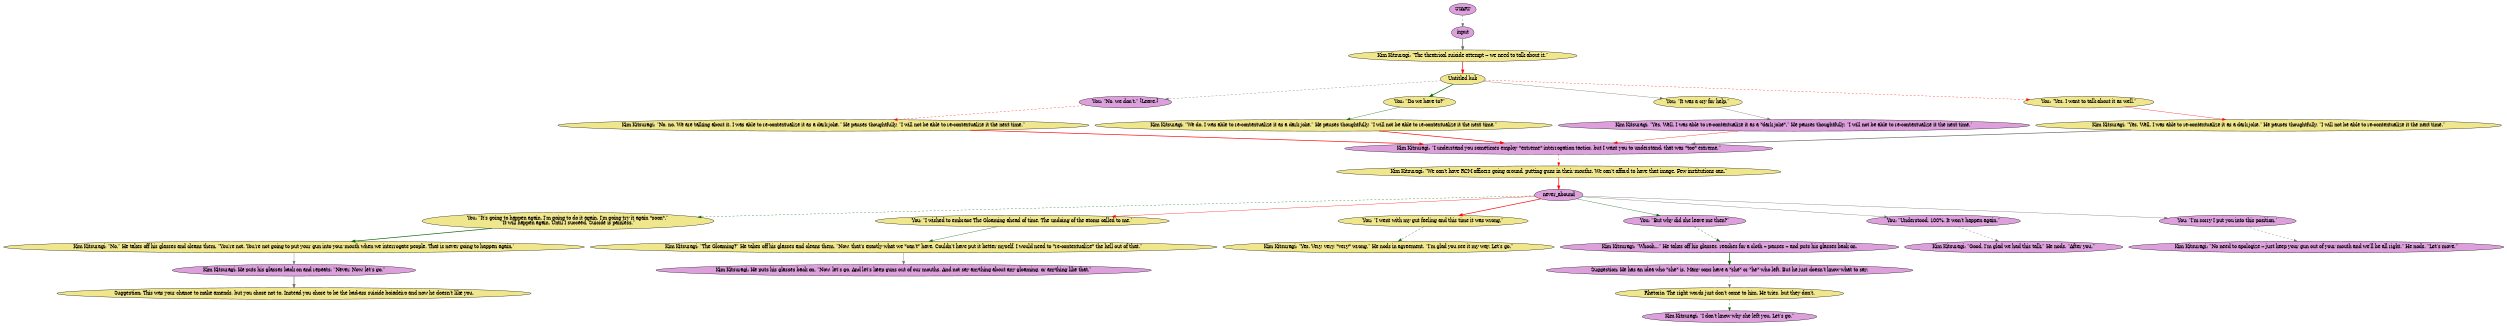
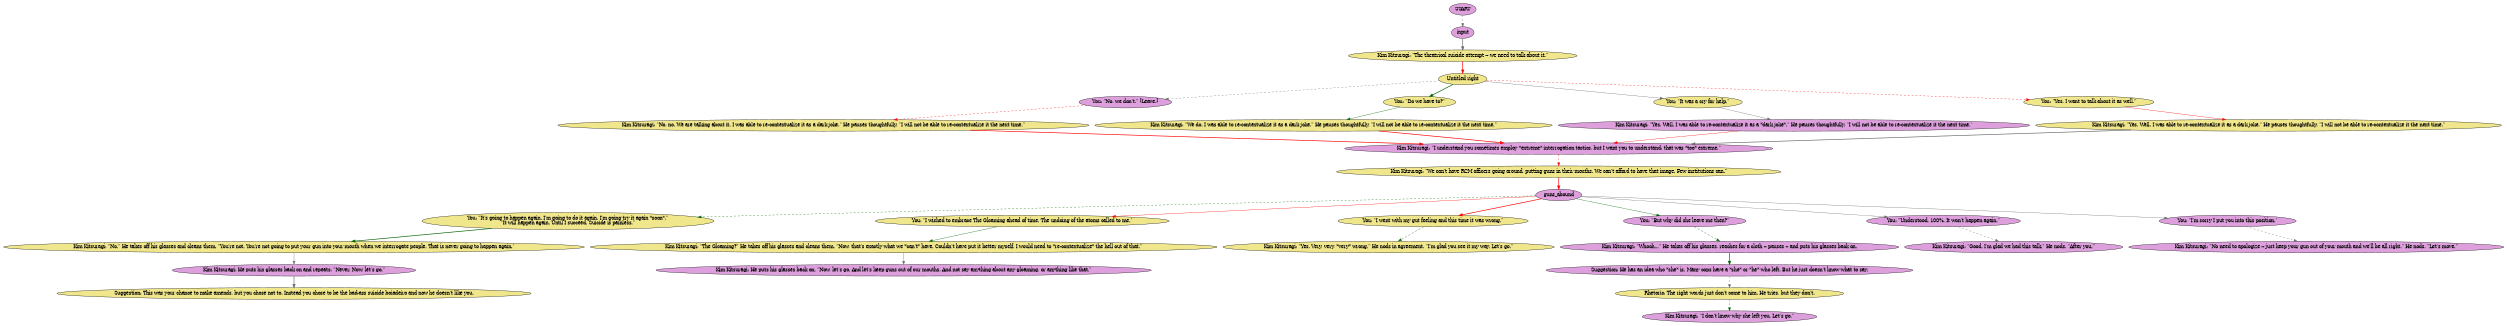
node "Untitled hub": label "Untitled hub" -> "Untitled right"
node "never_abound": label "never_abound" -> "guns_abound"
